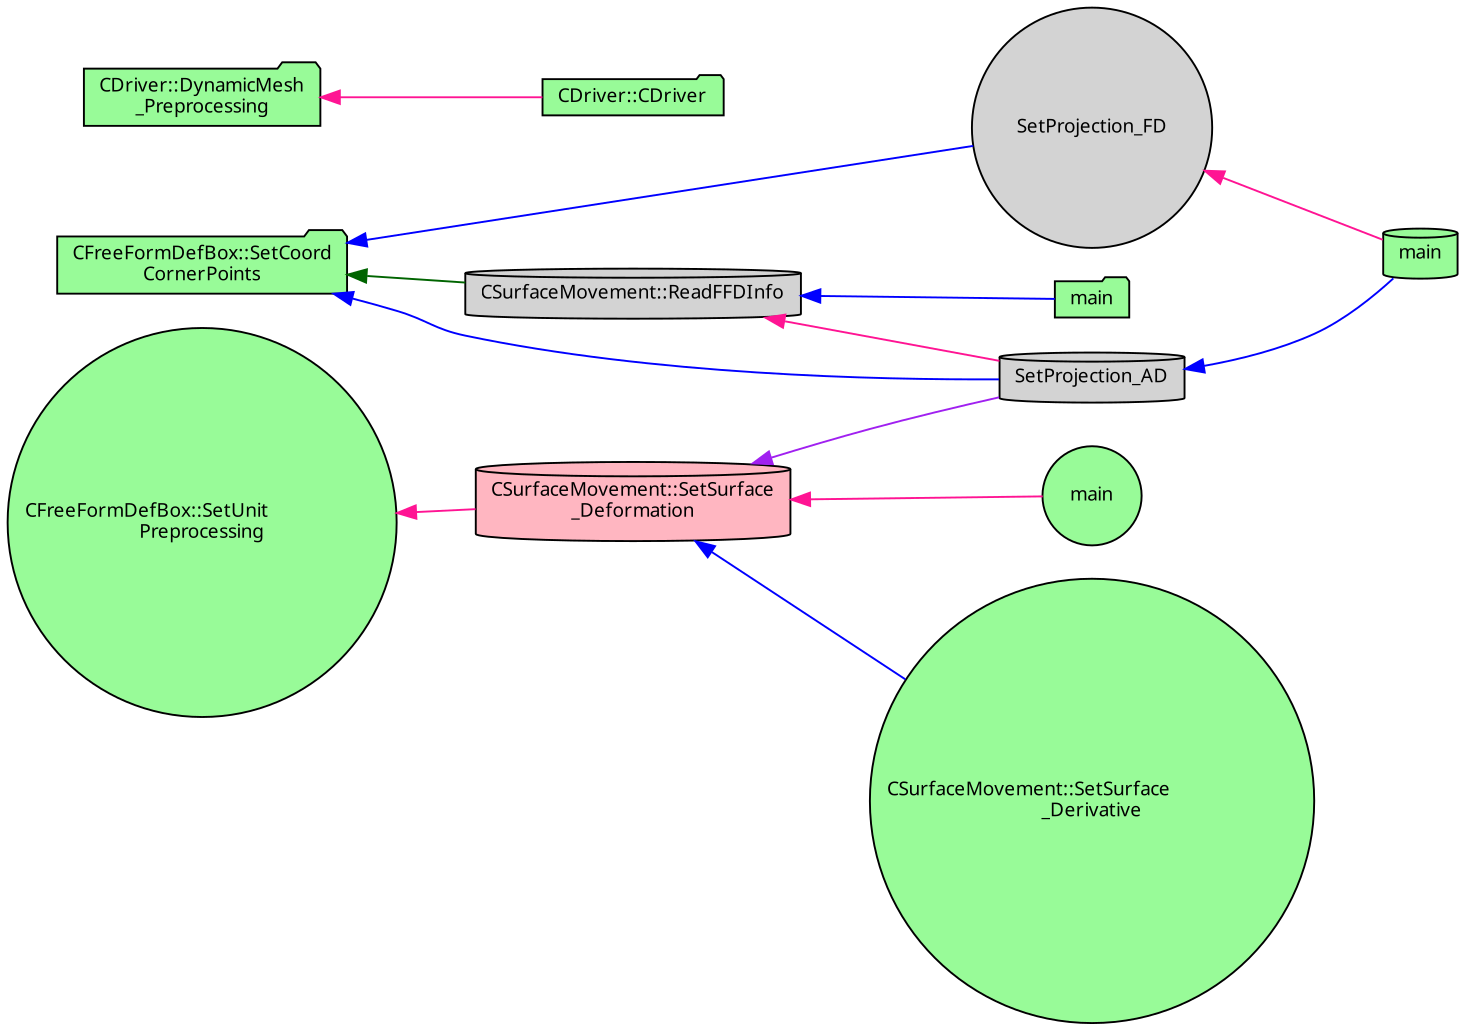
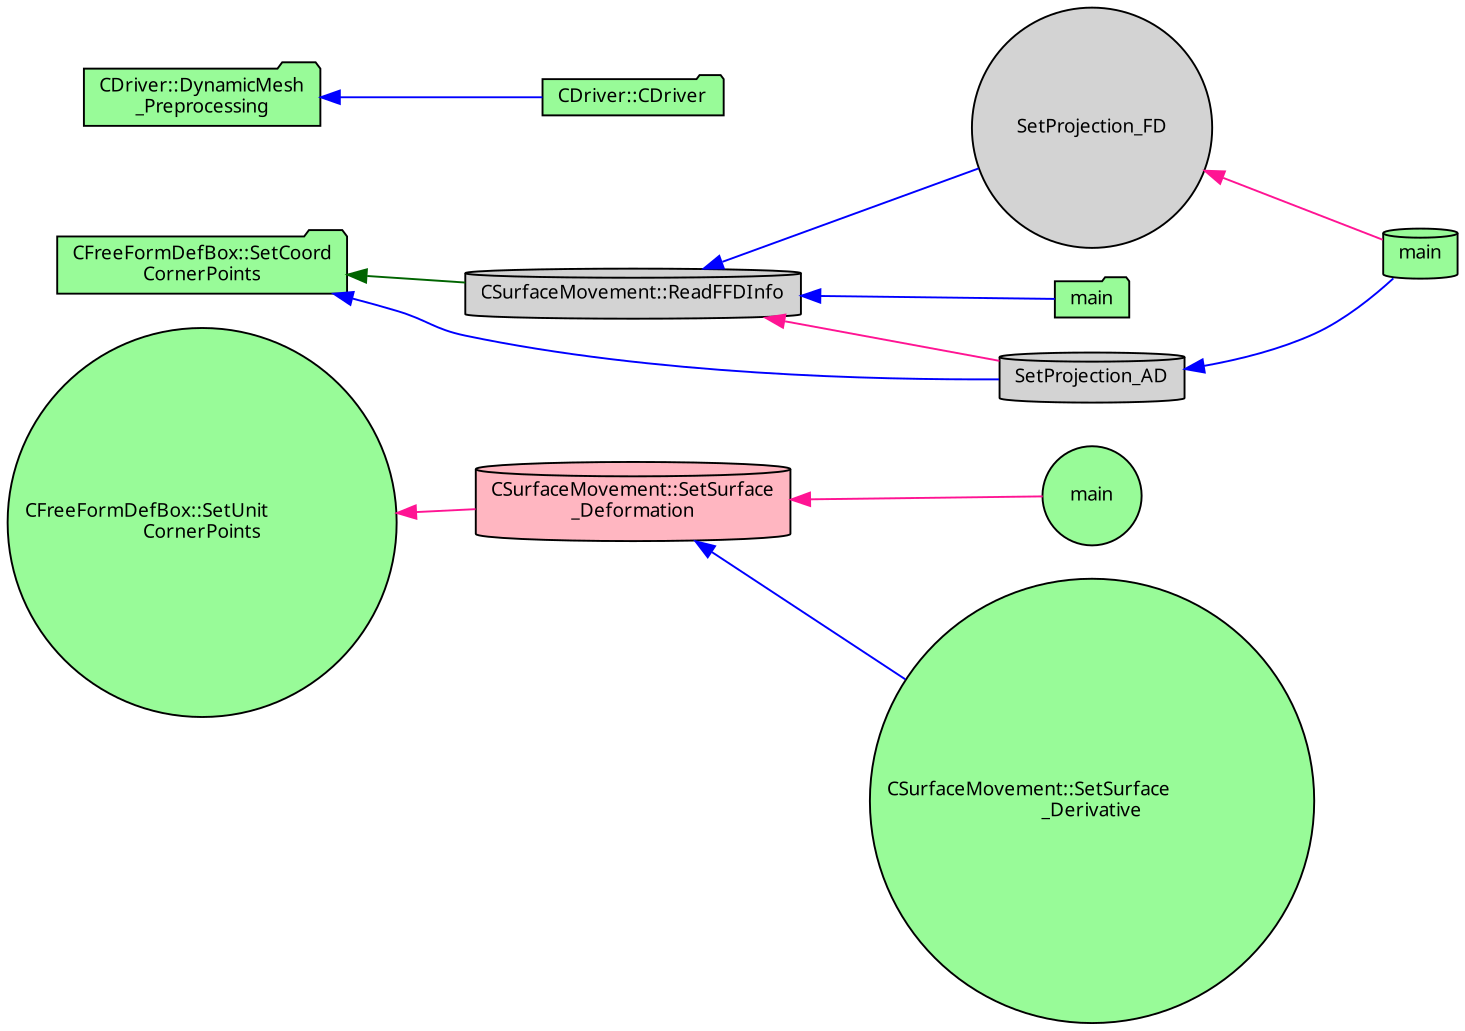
edge "CDriver::CDriver" -> "CDriver::DynamicMesh _Preprocessing": color deeppink -> blue
edge "SetProjection_FD" -> "CFreeFormDefBox::SetCoord CornerPoints": now "SetProjection_FD" -> "CSurfaceMovement::ReadFFDInfo"
edge "SetProjection_AD" -> "CSurfaceMovement::SetSurface _Deformation": removed
node "CFreeFormDefBox::SetUnit Preprocessing": label "CFreeFormDefBox::SetUnit Preprocessing" -> "CFreeFormDefBox::SetUnit CornerPoints"
